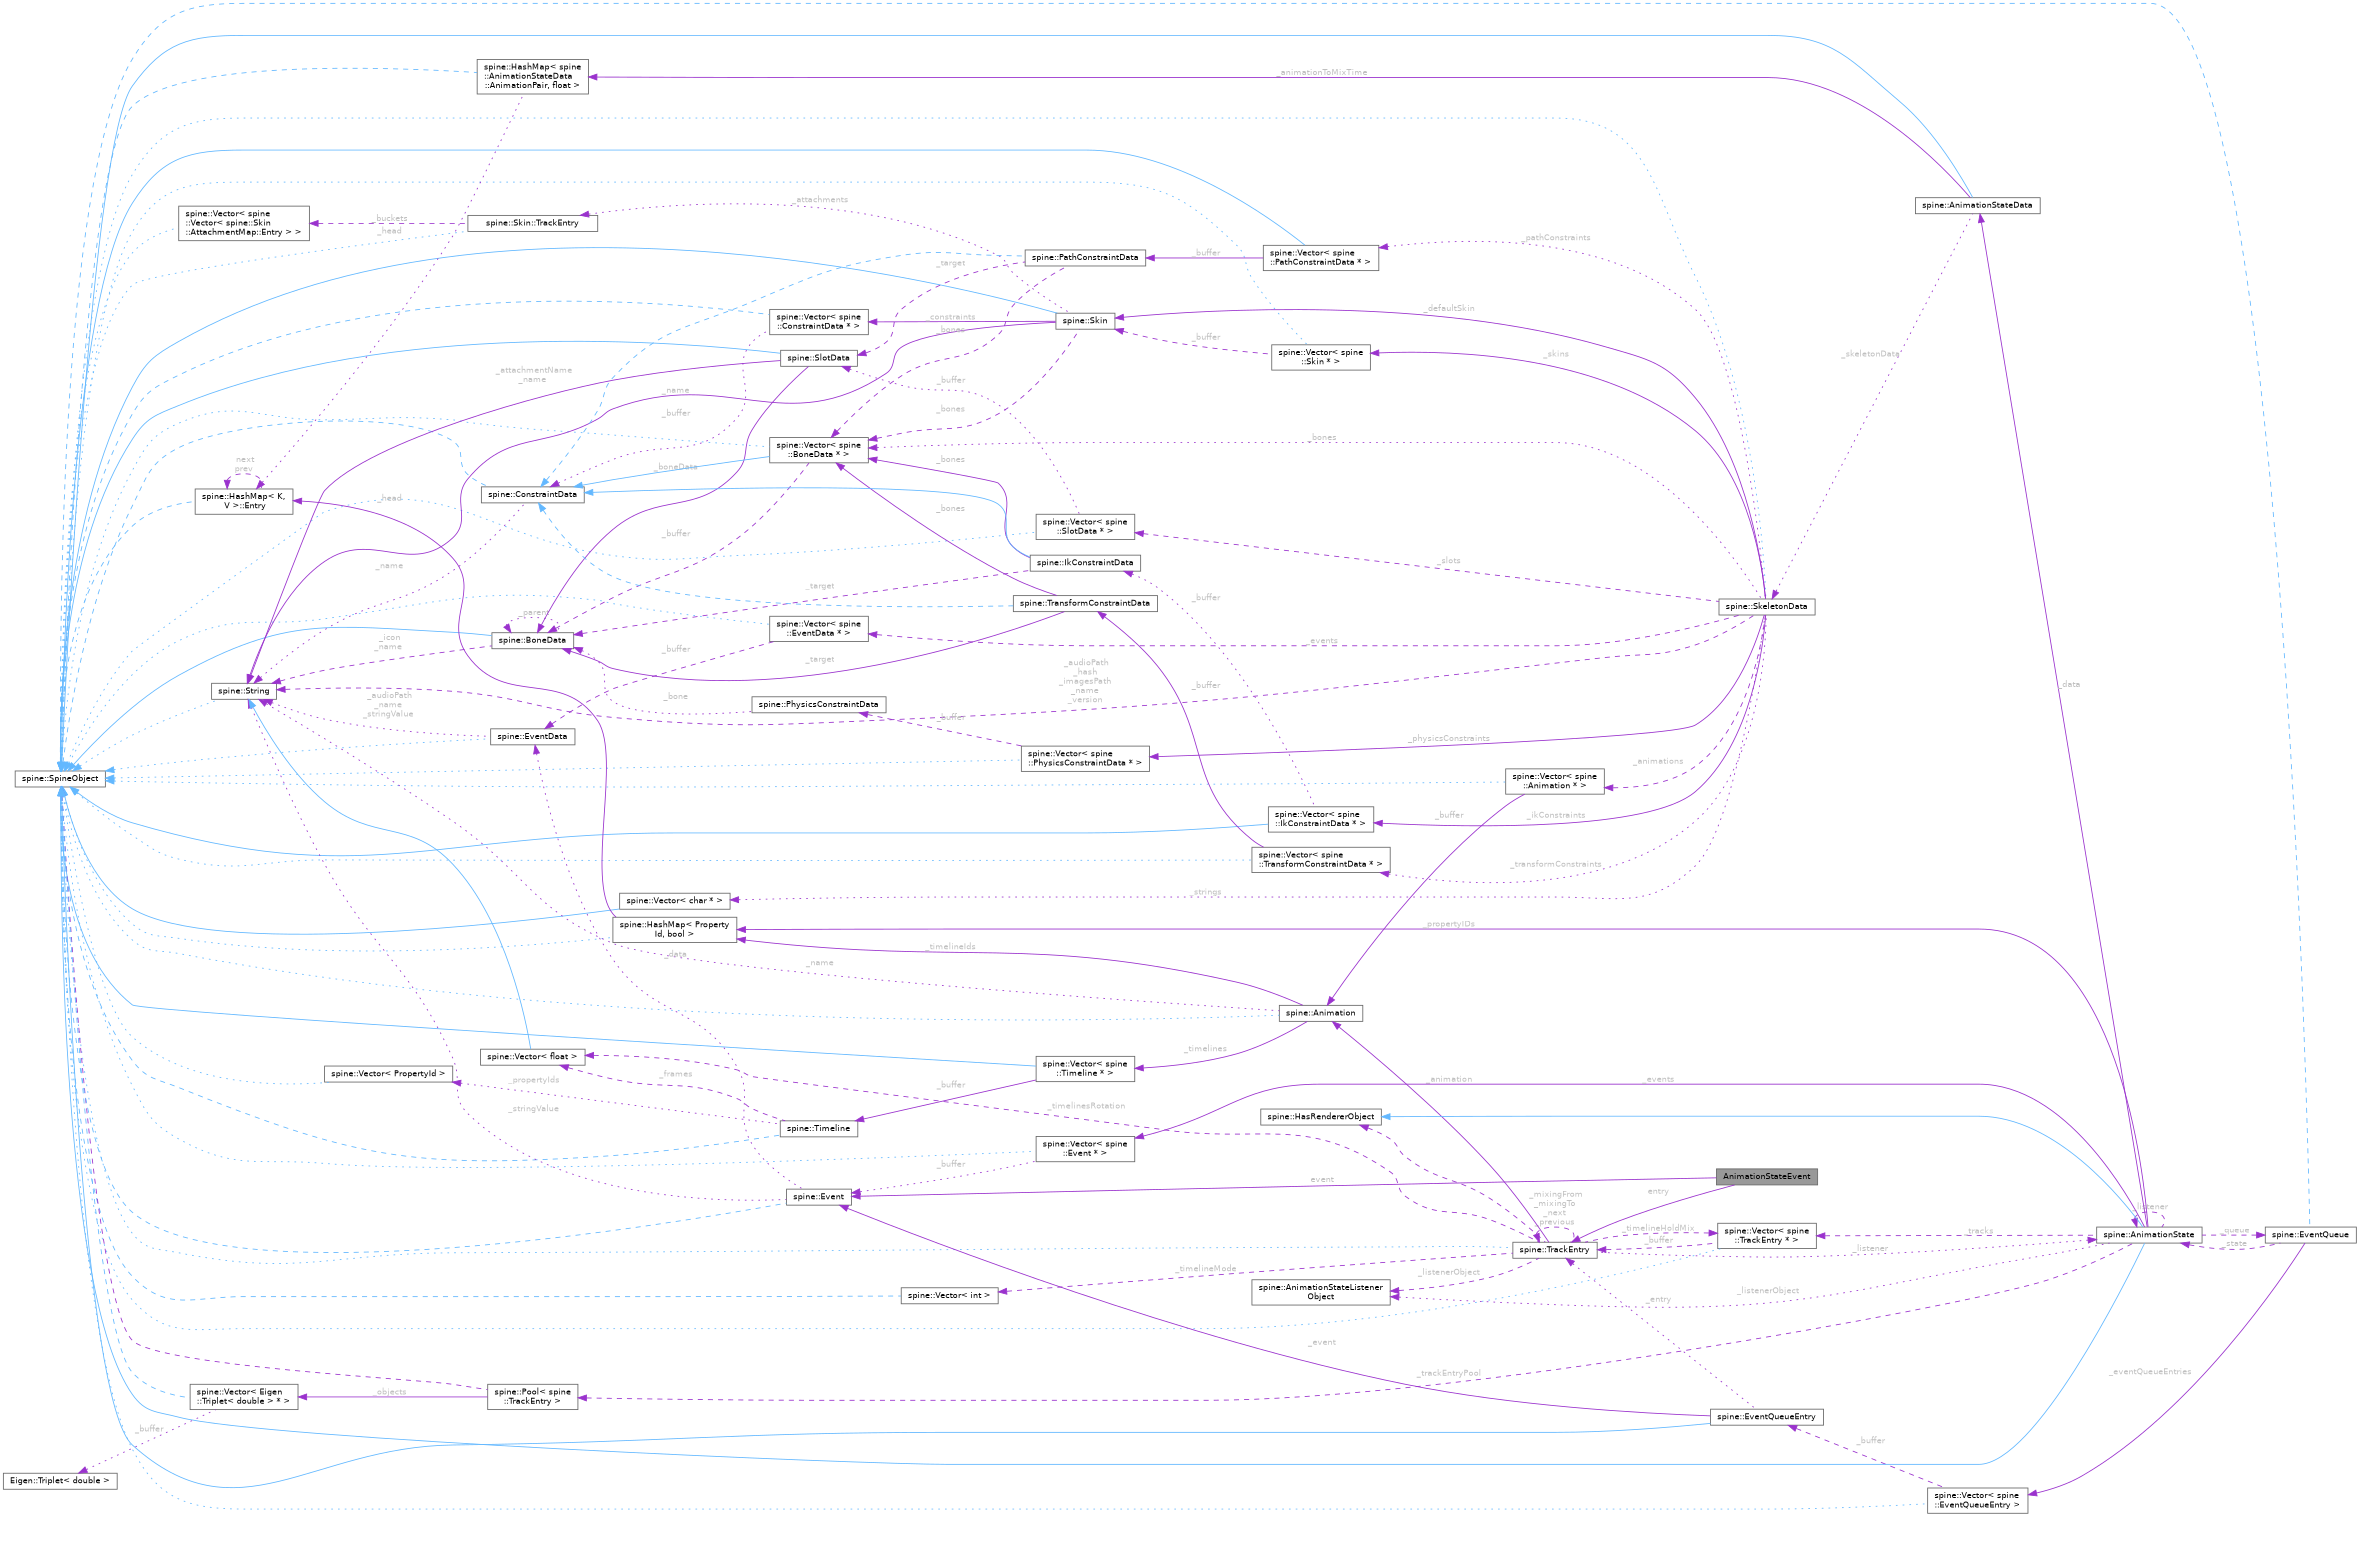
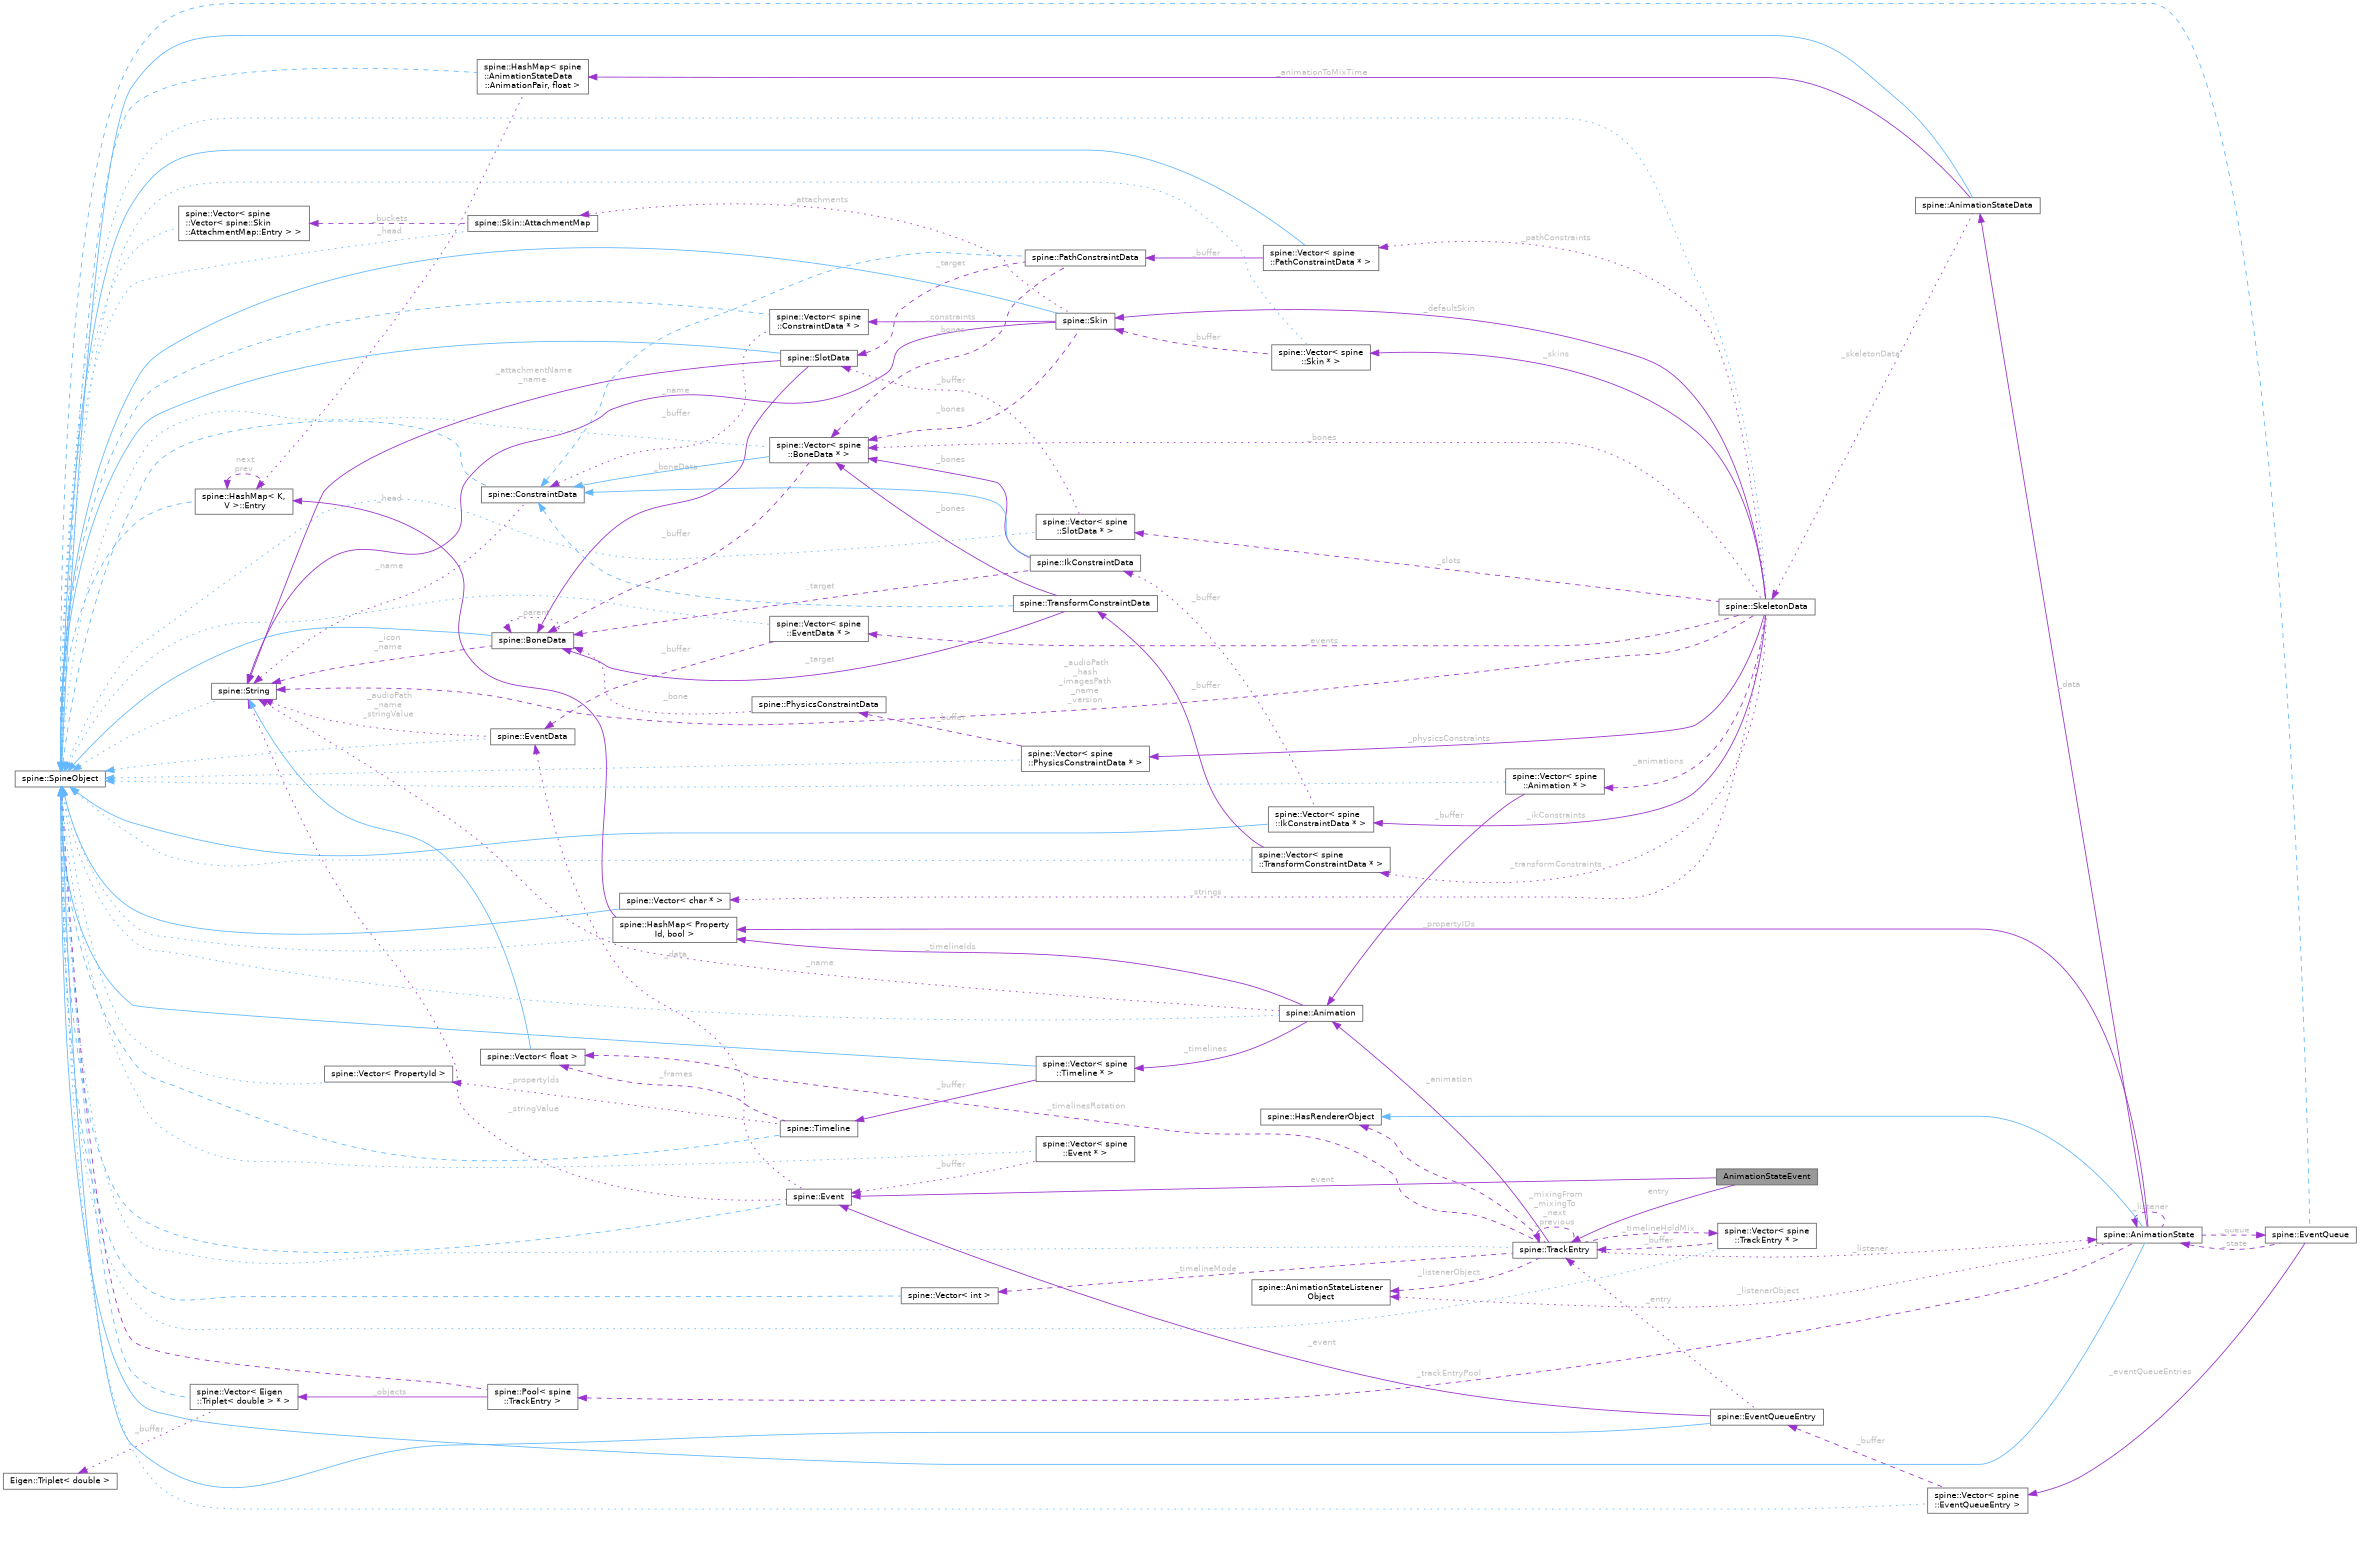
node "spine::Skin::TrackEntry": label "spine::Skin::TrackEntry" -> "spine::Skin::AttachmentMap"
edge "spine::AnimationState" -> "spine::Vector< spine ::Event * >": removed, label "_events"
edge "spine::AnimationState" -> "spine::Vector< spine ::TrackEntry * >": removed, label "_tracks"
